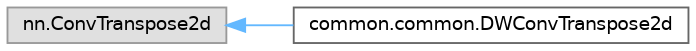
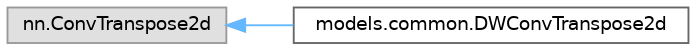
node "common.common.DWConvTranspose2d": label "common.common.DWConvTranspose2d" -> "models.common.DWConvTranspose2d"
